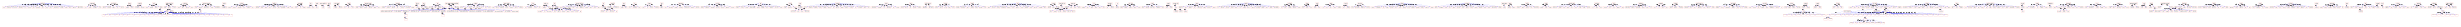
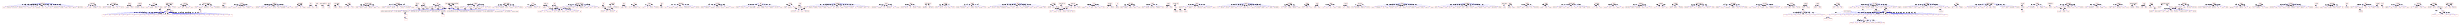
node "promise": removed
edge "claim" -> "competition": now "unrighteousness" -> "competition"
